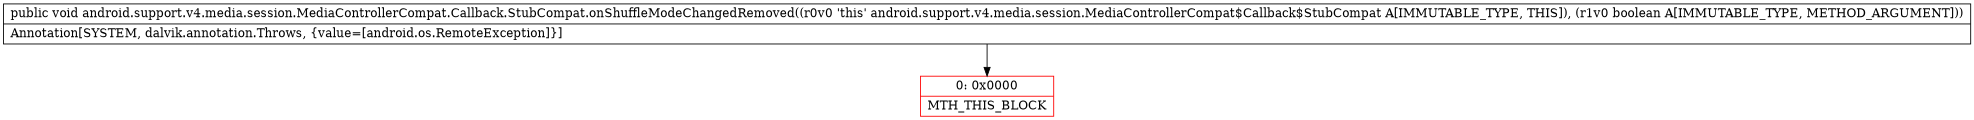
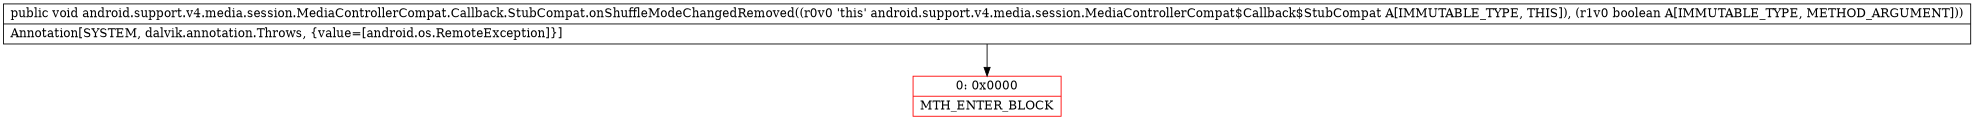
node "0: 0x0000": text "MTH_THIS_BLOCK" -> "MTH_ENTER_BLOCK"
